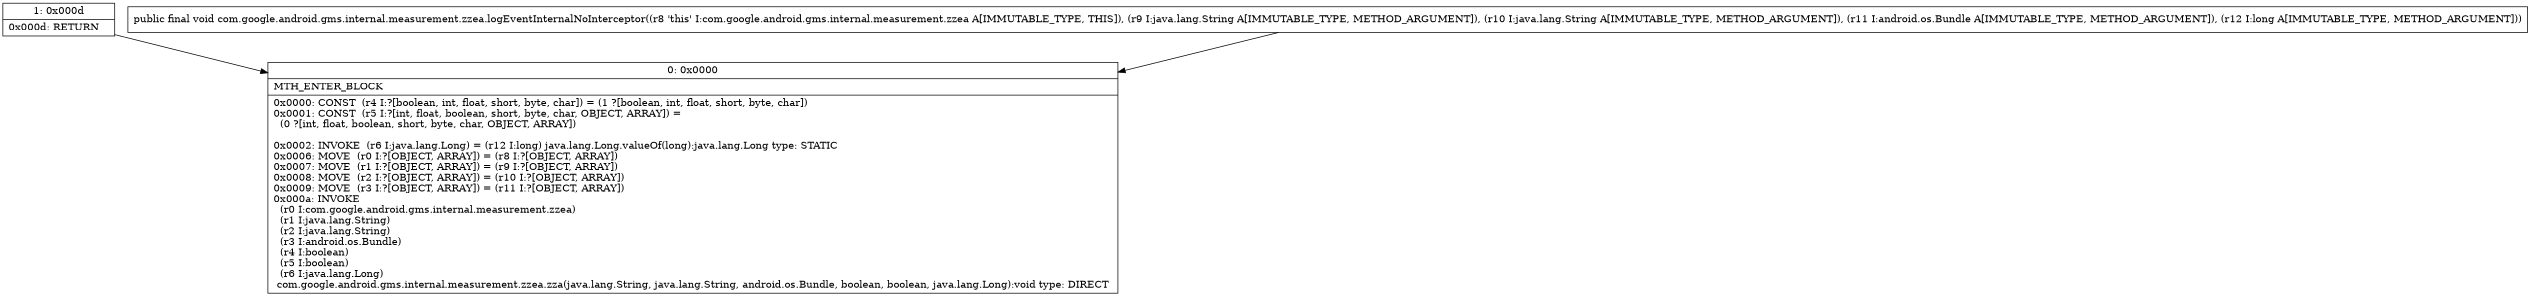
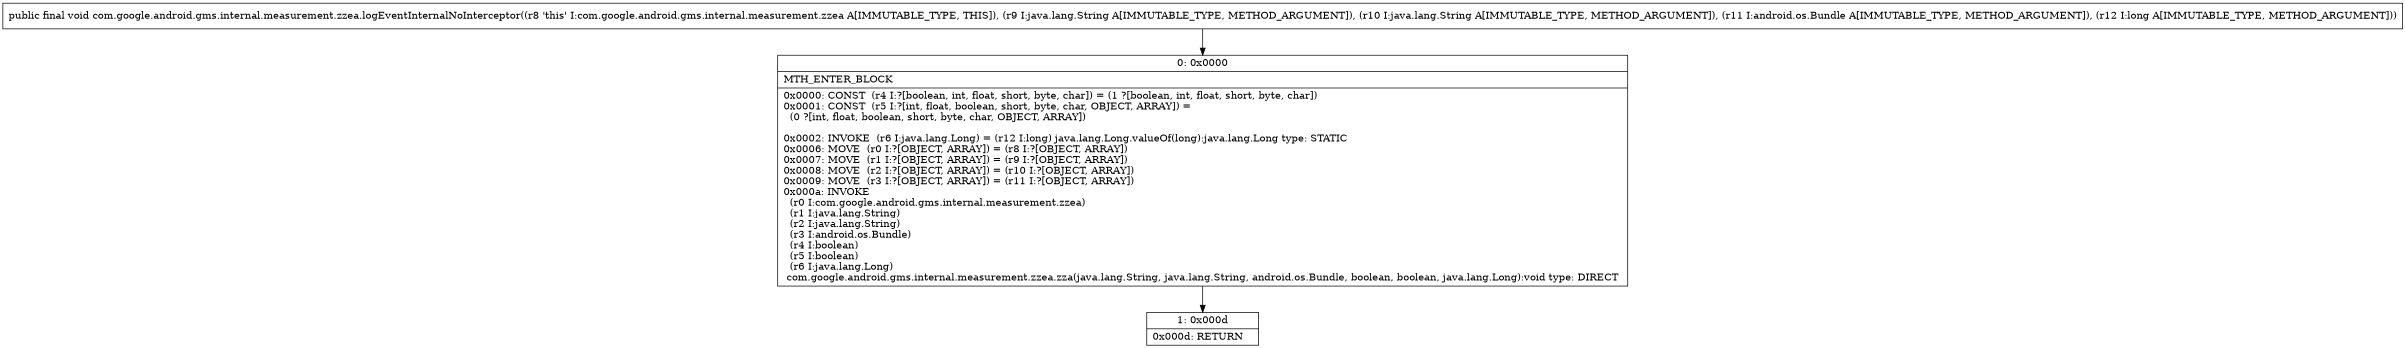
edge "1: 0x000d" -> "0: 0x0000": reversed
